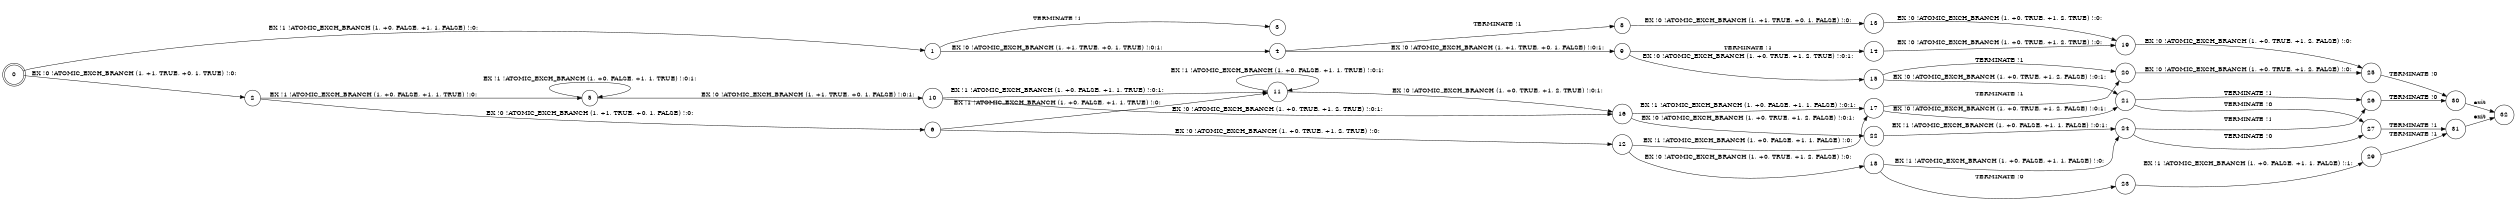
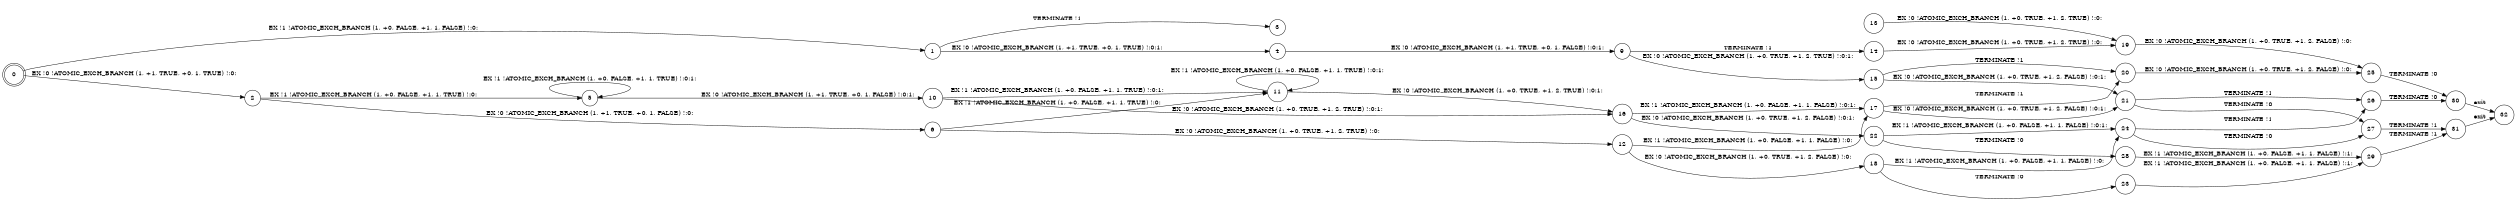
node "8": removed
node "28": added
